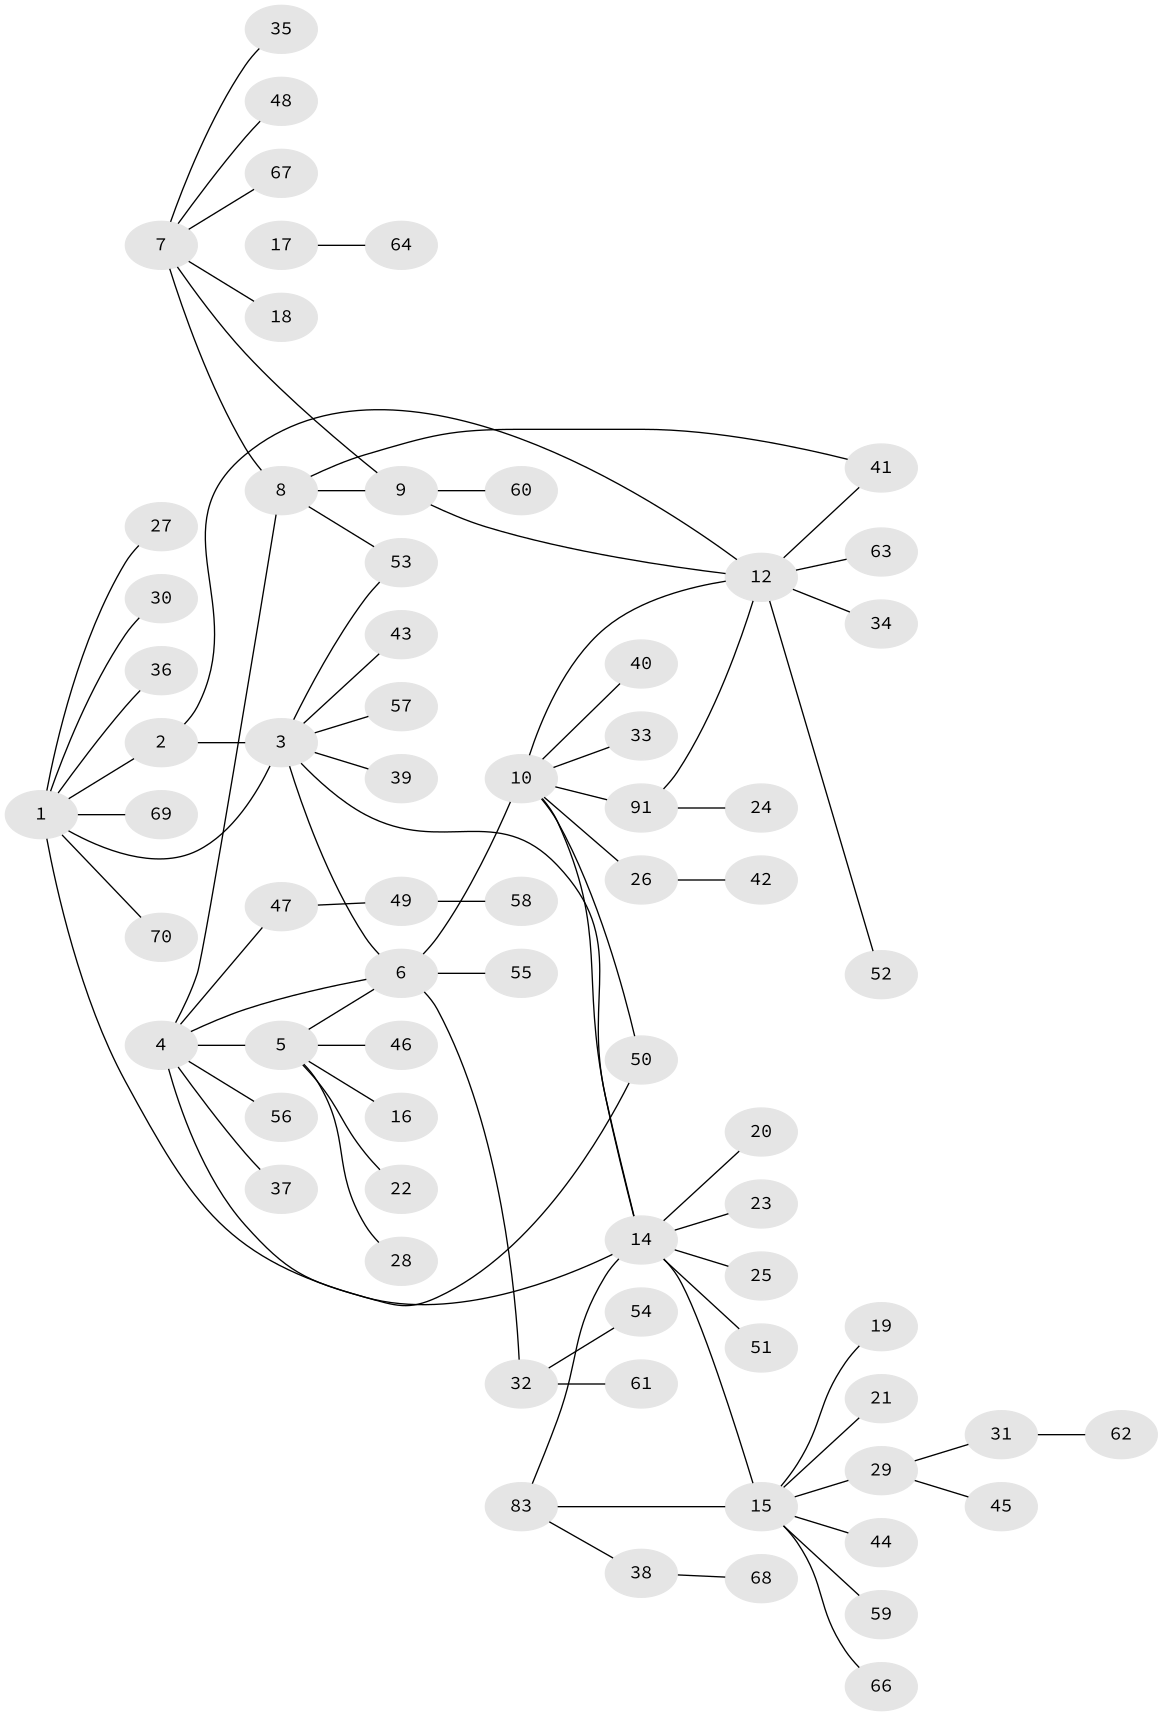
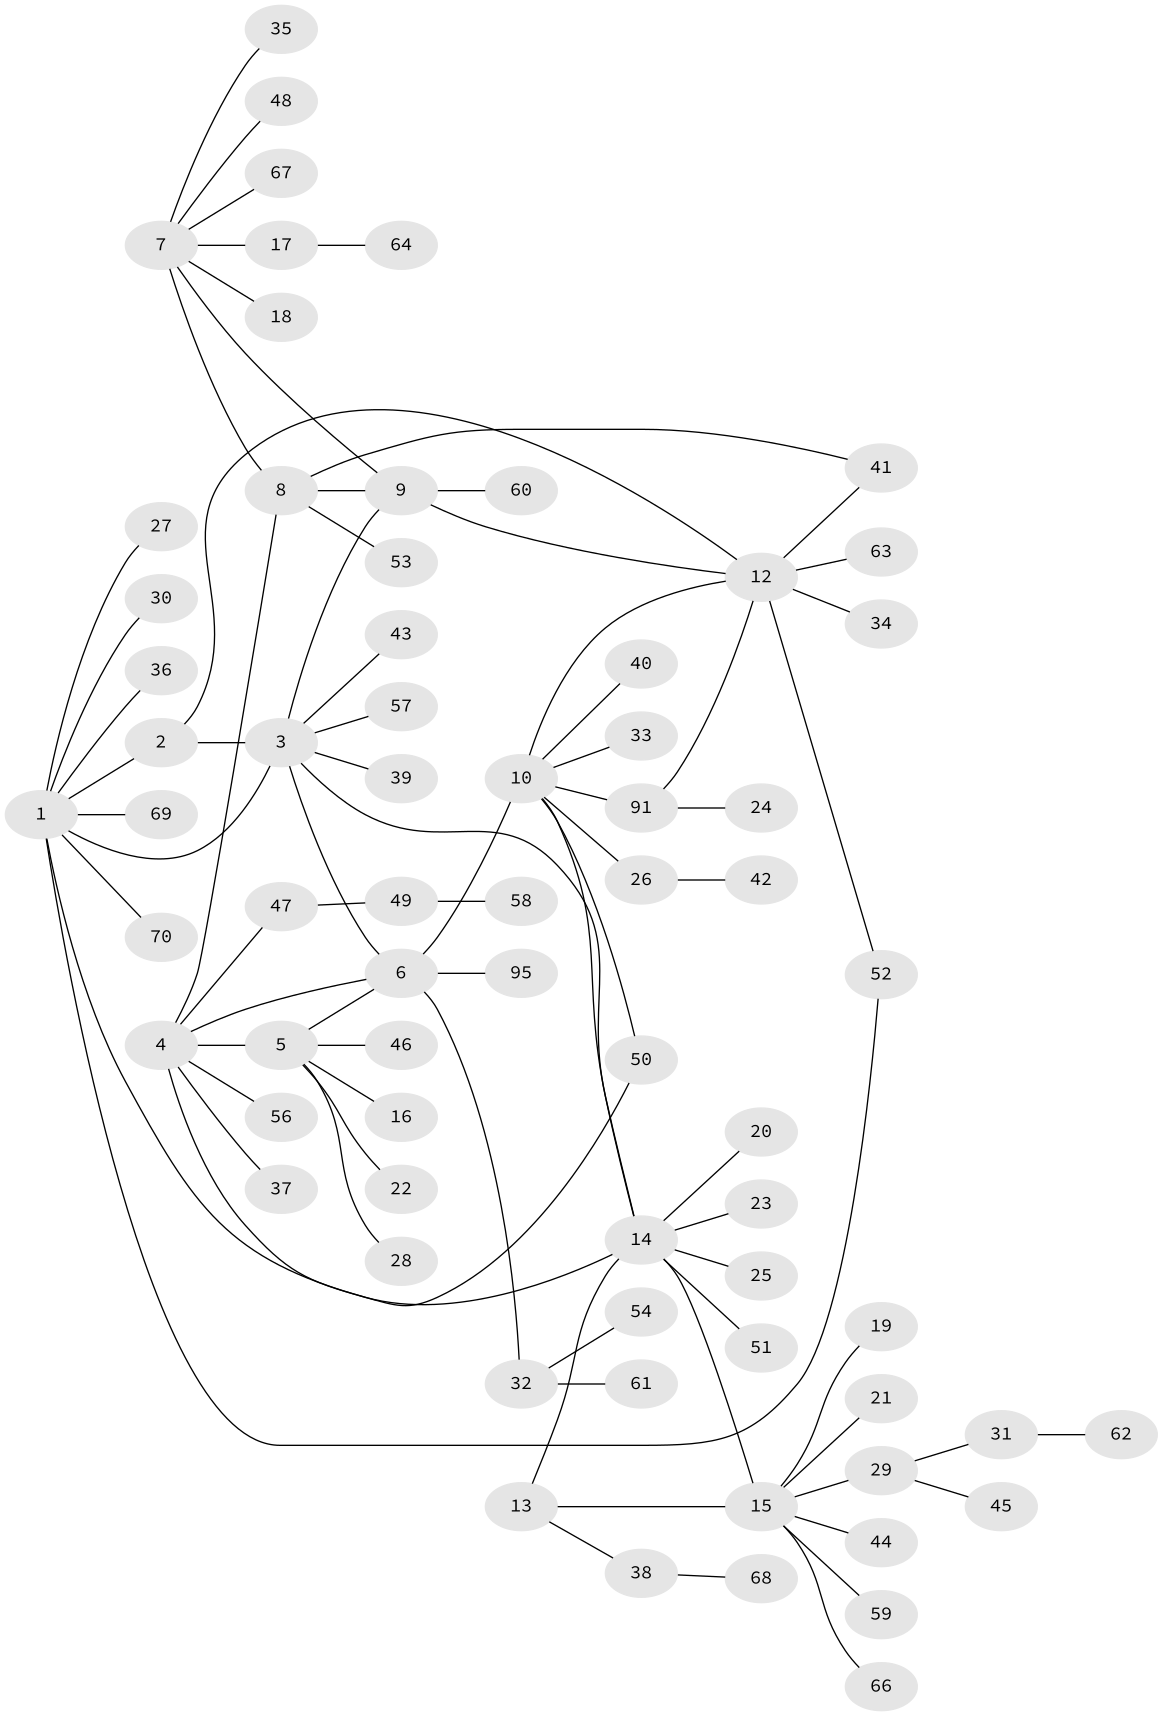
edge "7" -- "17": added
edge "53" -- "3": now "9" -- "3"
node "55": label "55" -> "95"
edge "1" -- "52": added
node "83": label "83" -> "13"
